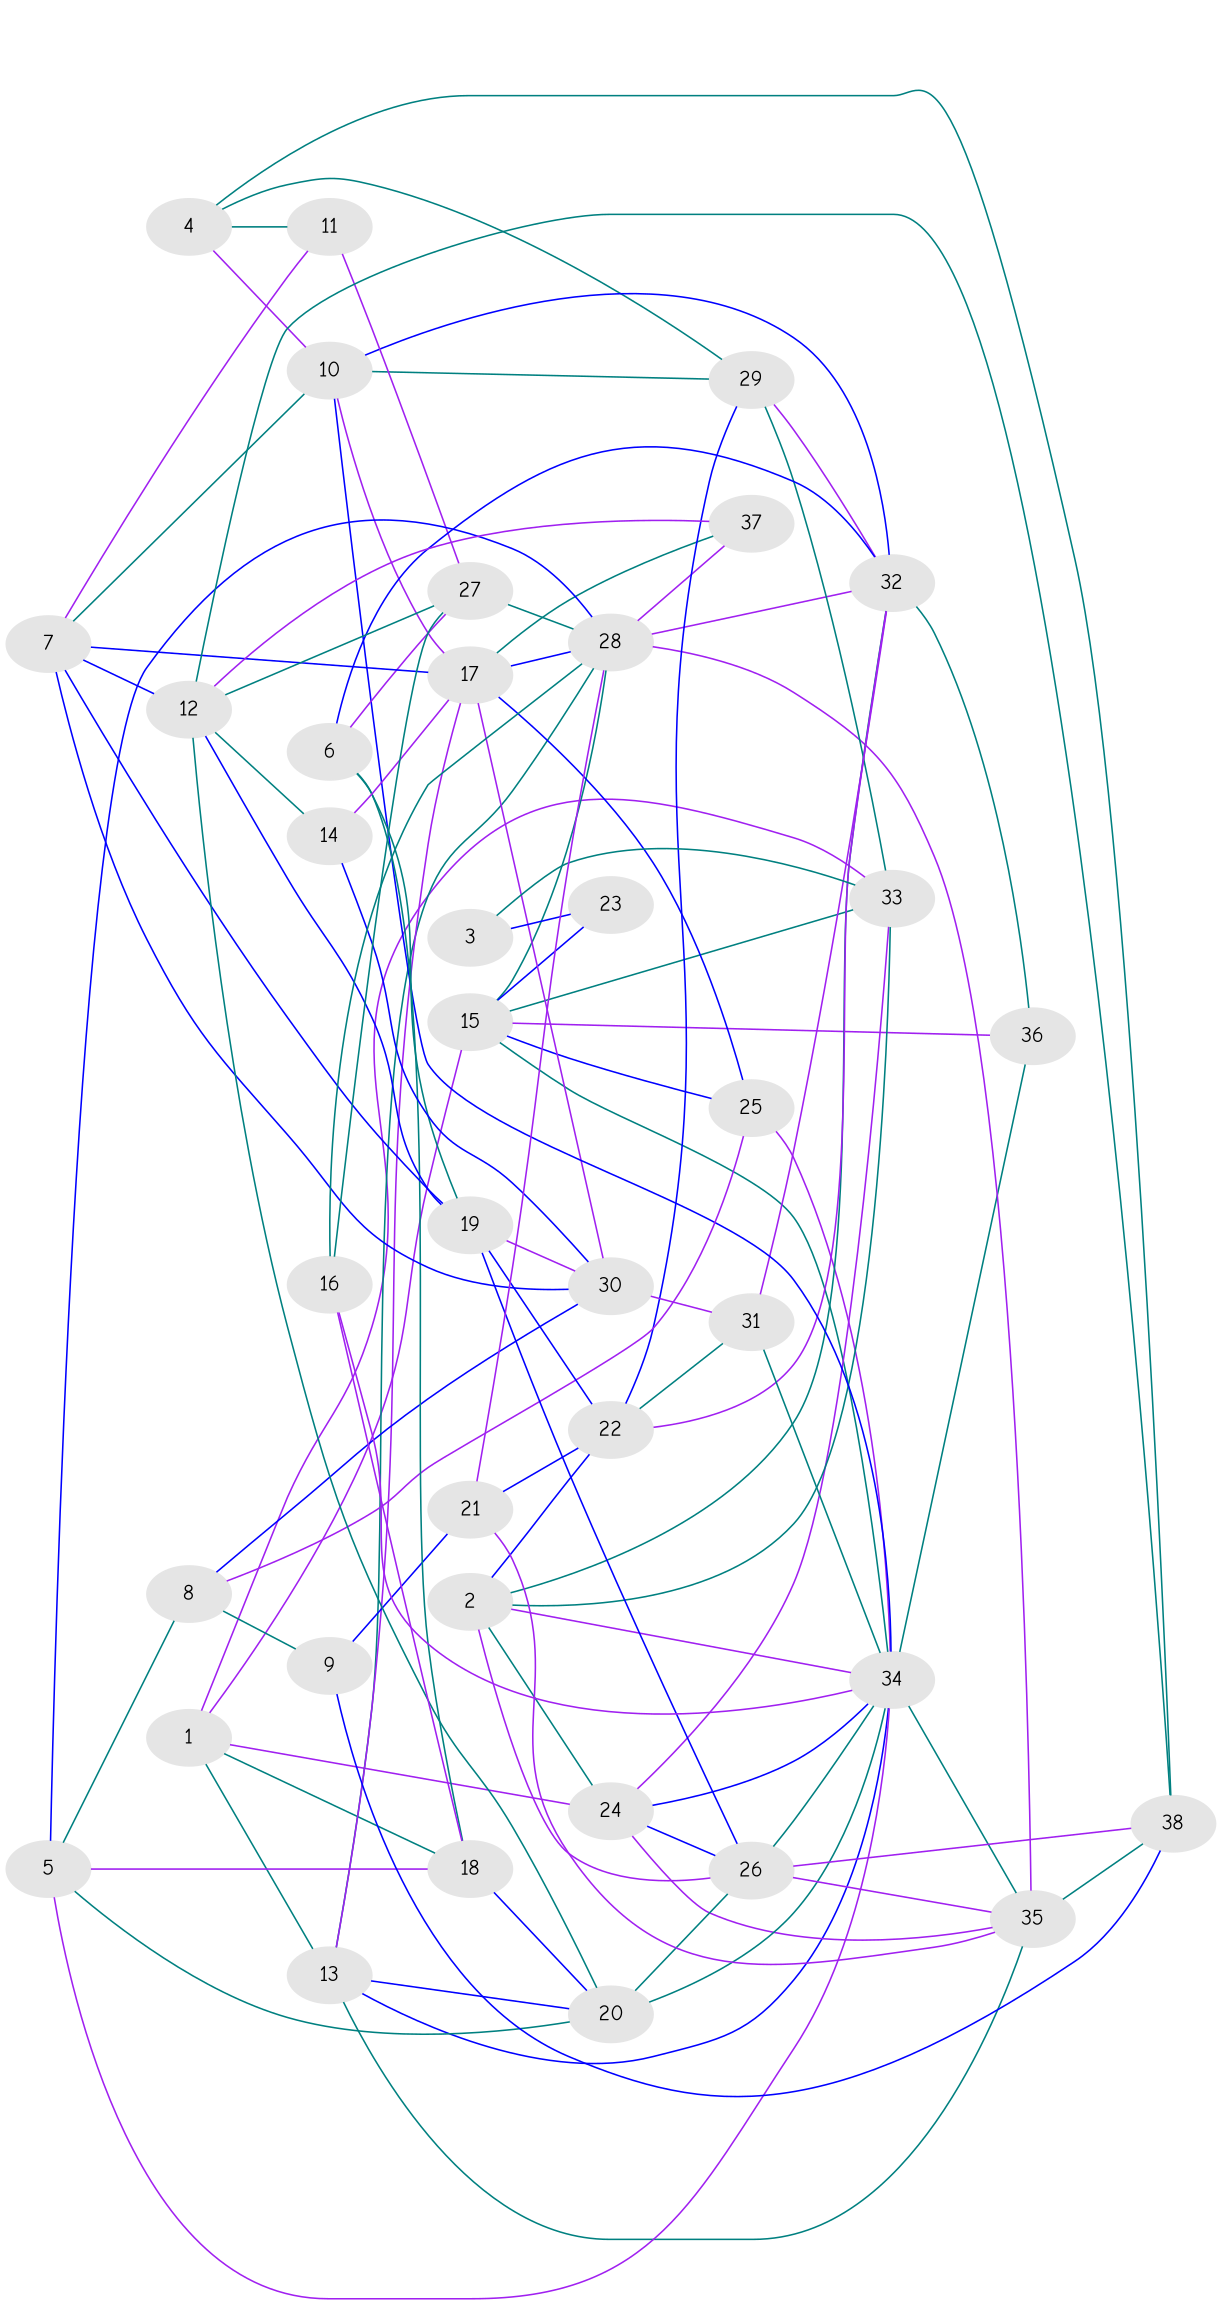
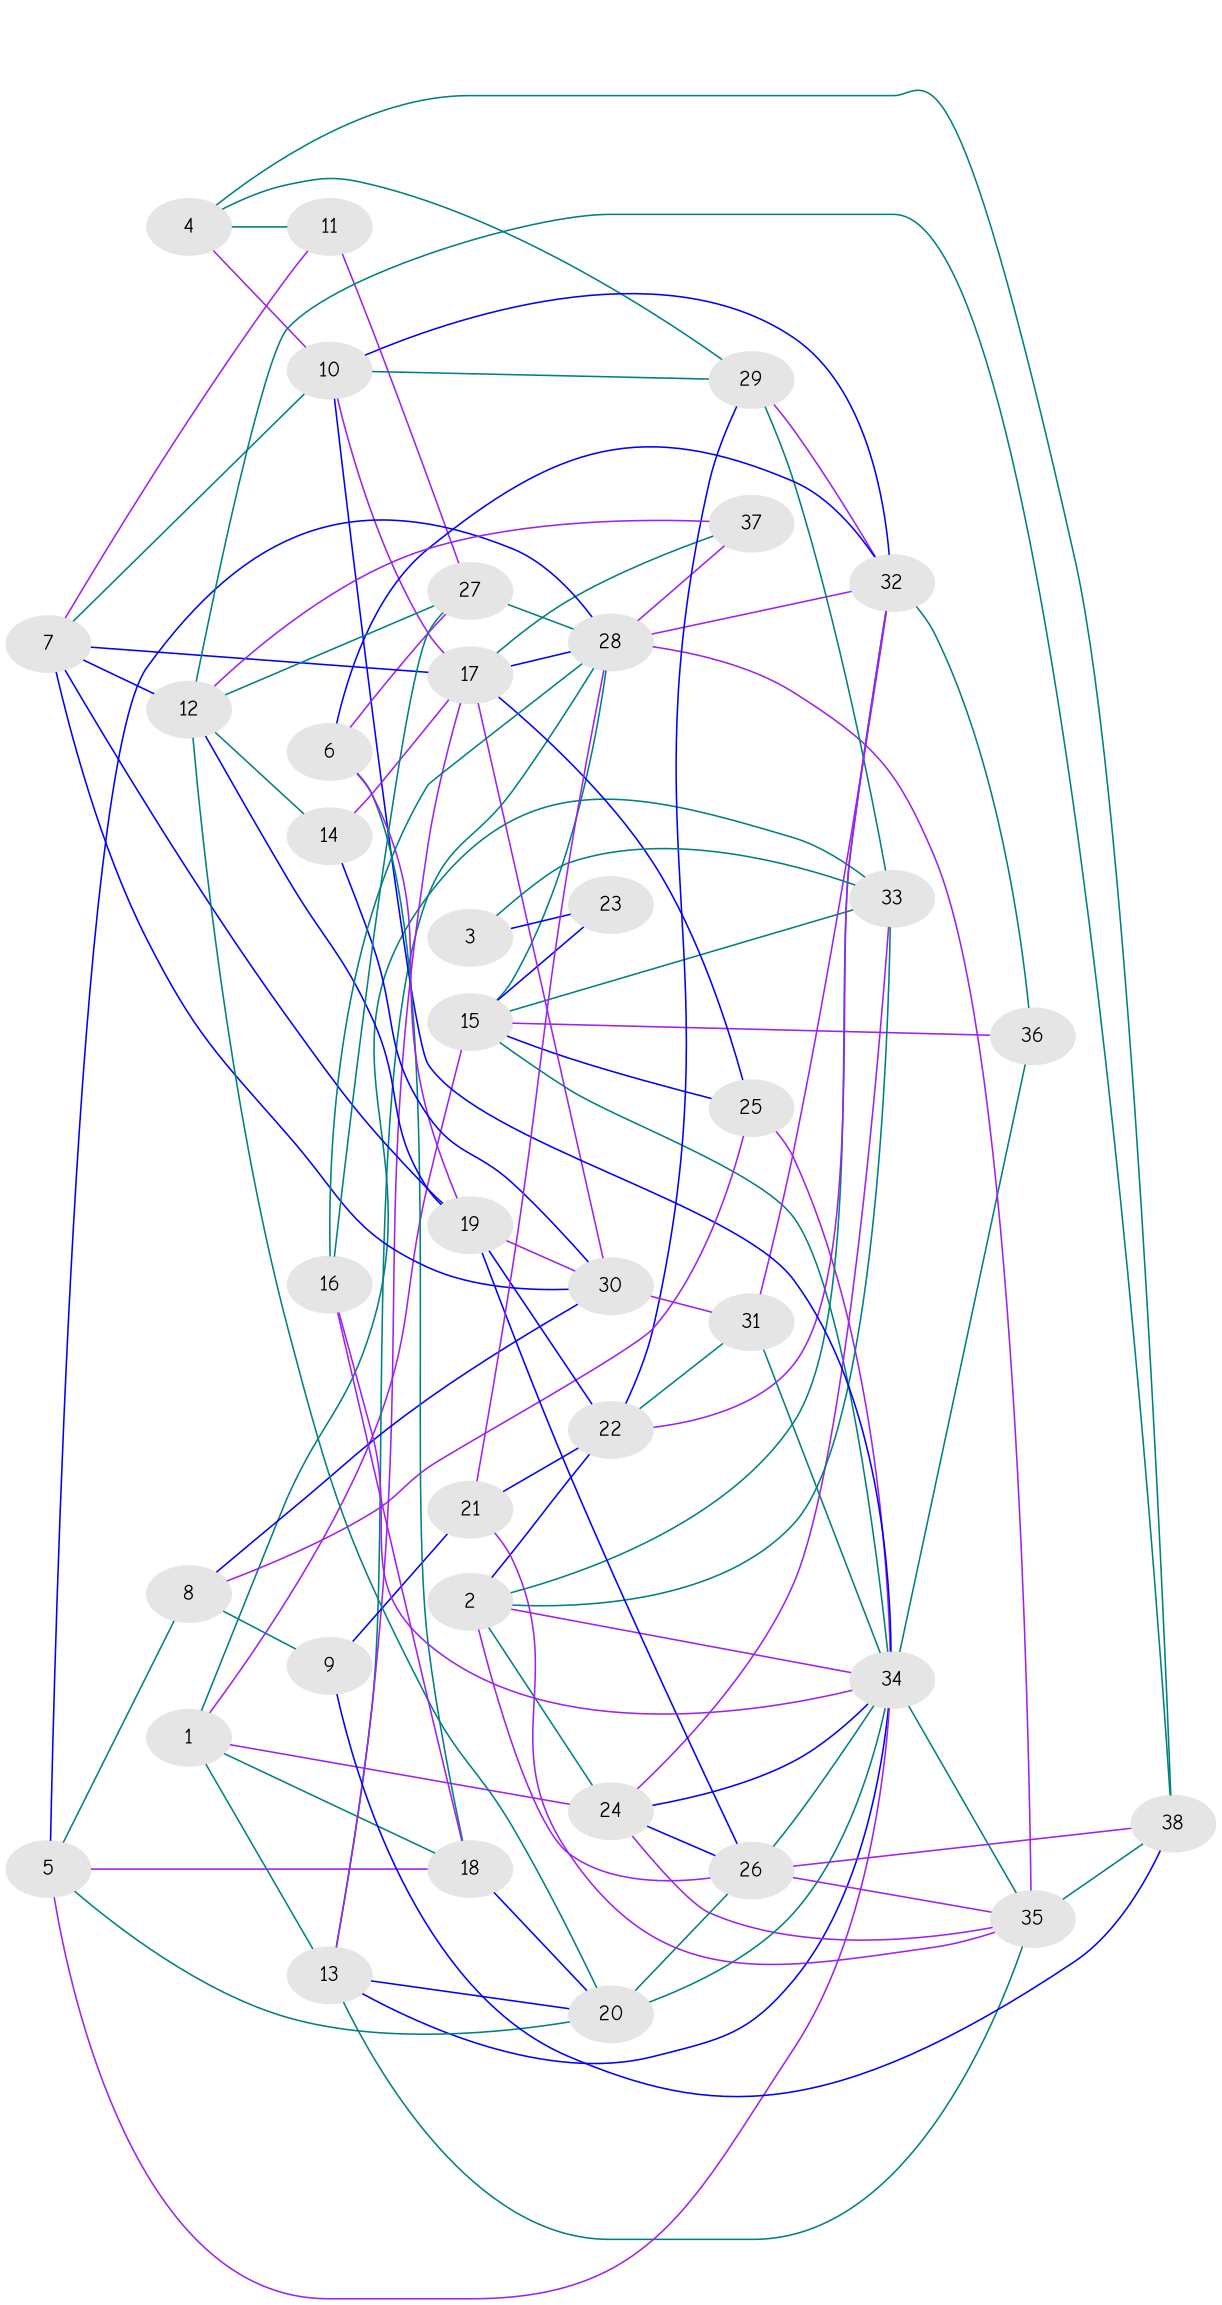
edge "6" -- "19": color teal -> purple
edge "33" -- "1": color purple -> teal
